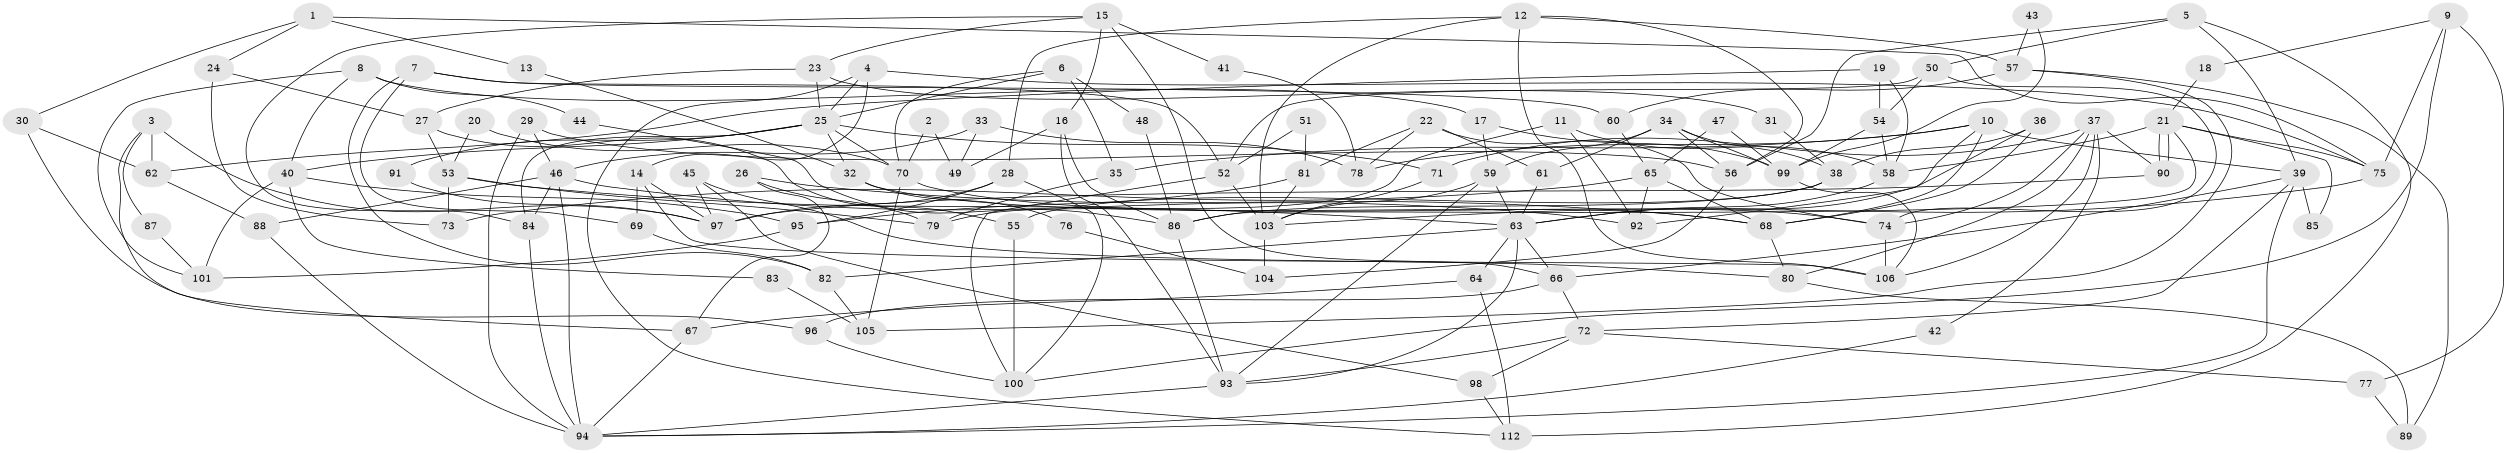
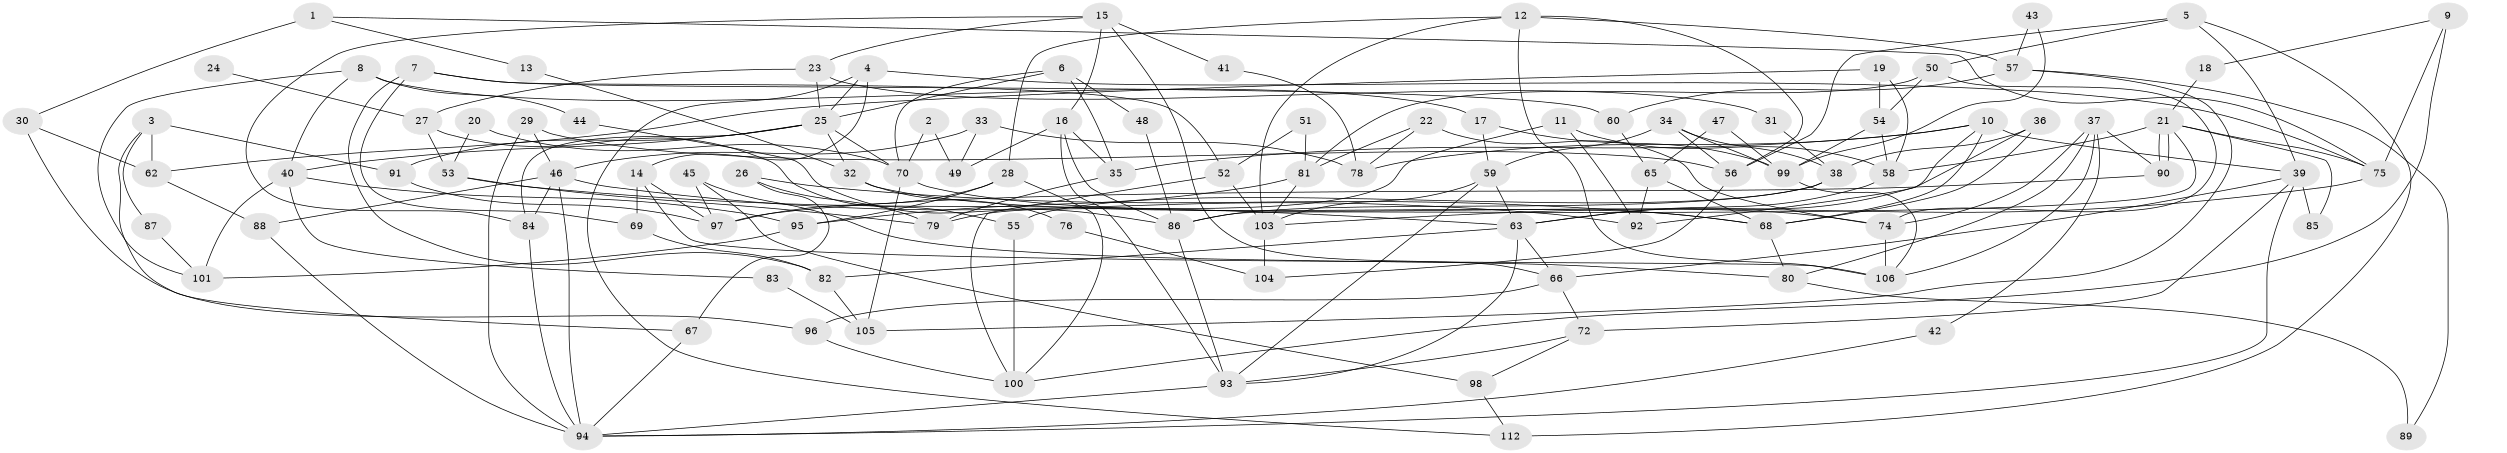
edge "1" -- "24": removed
edge "50" -- "52": now "50" -- "81"
edge "16" -- "35": added
node "71": removed
node "61": removed
edge "3" -- "97": now "3" -- "91"
node "73": removed
node "64": removed
node "77": removed
